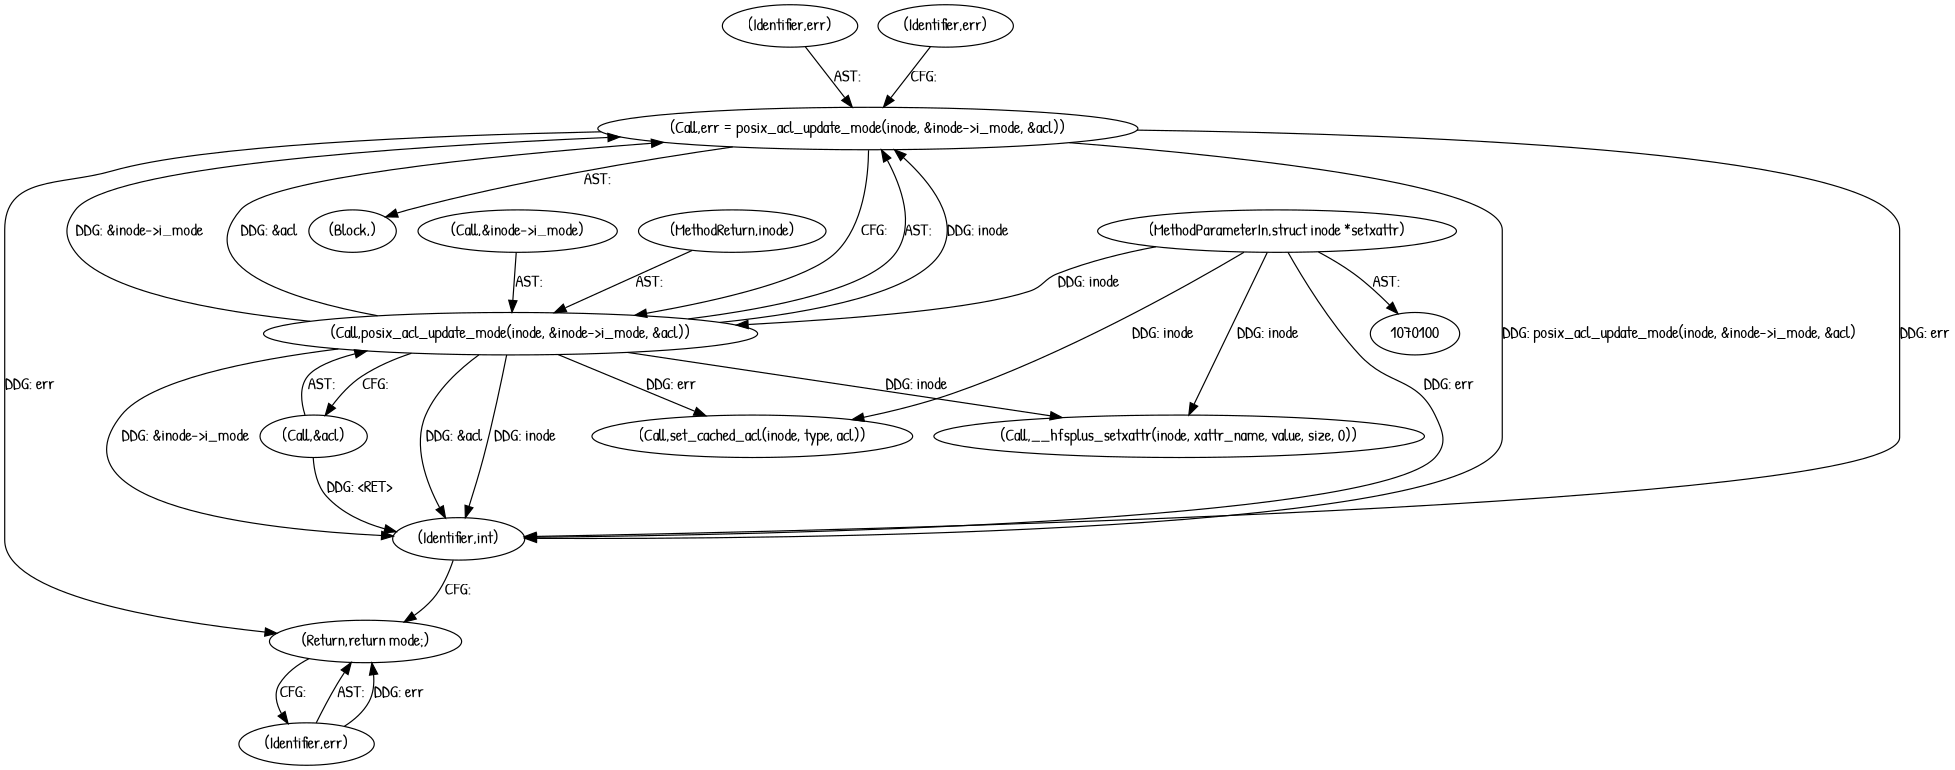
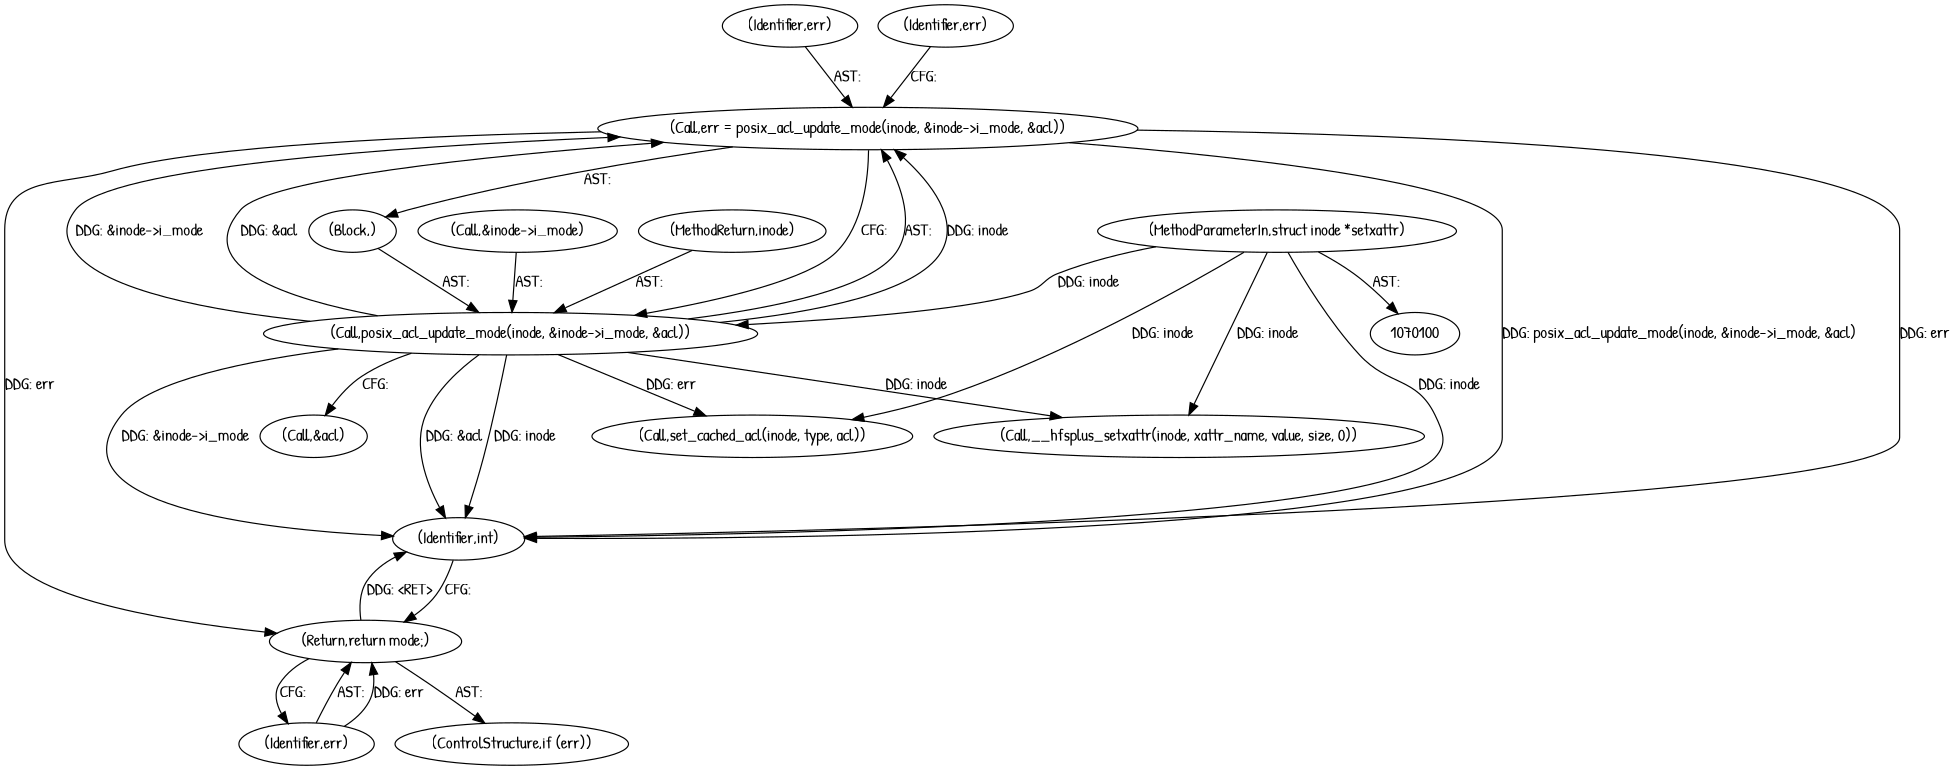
edge "(Call,&acl)" -> "(Call,posix_acl_update_mode(inode, &inode->i_mode, &acl))": now "(Block,)" -> "(Call,posix_acl_update_mode(inode, &inode->i_mode, &acl))"
edge "(MethodParameterIn,struct inode *setxattr)" -> "(Identifier,int)": label "DDG: err" -> "DDG: inode"
edge "(Call,&acl)" -> "(Identifier,int)": now "(Return,return mode;)" -> "(Identifier,int)"
node "(ControlStructure,if (err))": added
